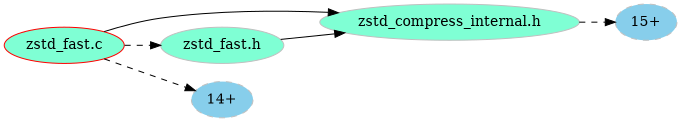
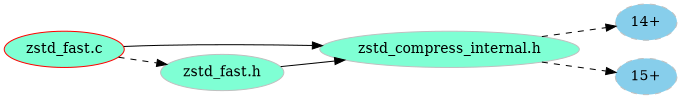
edge "zstd_fast.c" -> "14+": now "zstd_compress_internal.h" -> "14+"
